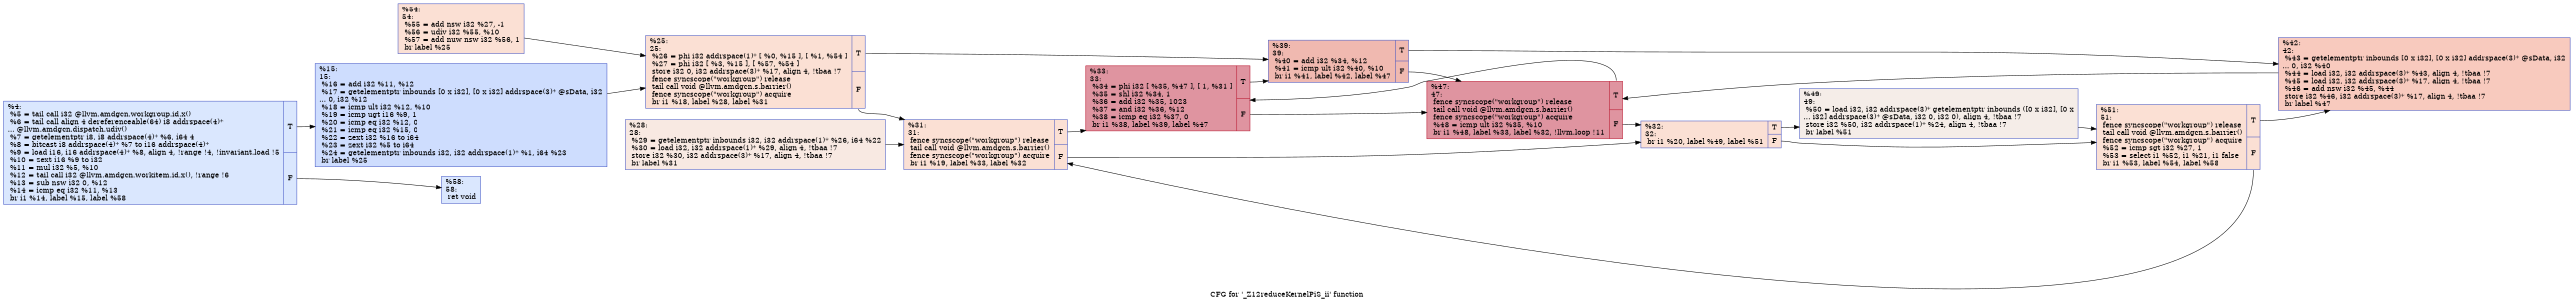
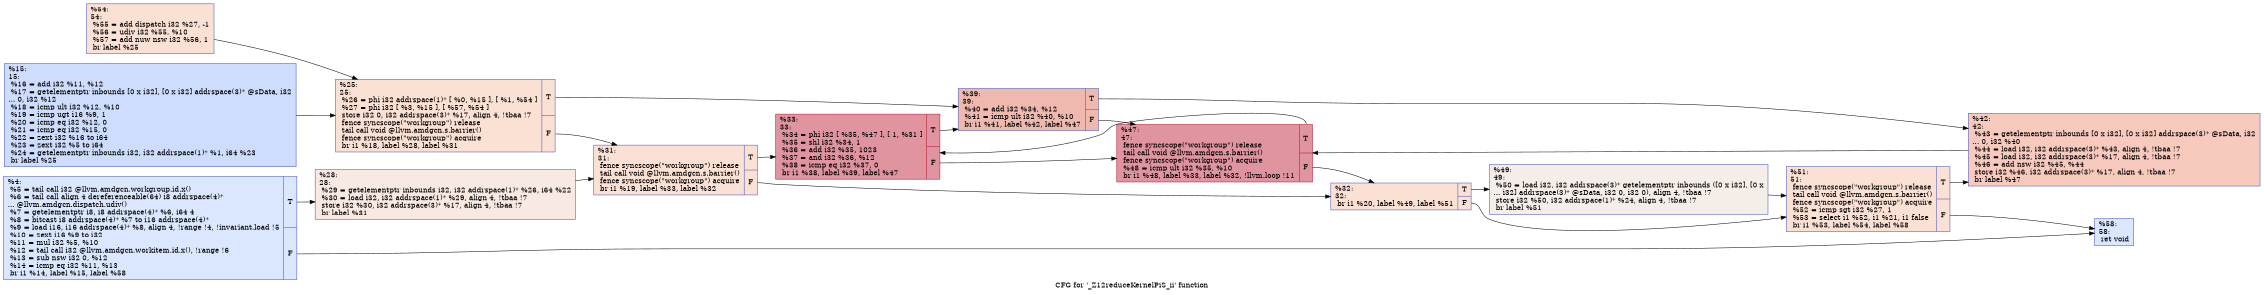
node "%54:": text "%55 = add nsw i32 %27, -1" -> "%55 = add dispatch i32 %27, -1"
edge "%4:" -> "%15:": now "%4:" -> "%28:"
edge "%51:" -> "%31:": now "%51:" -> "%58:"
